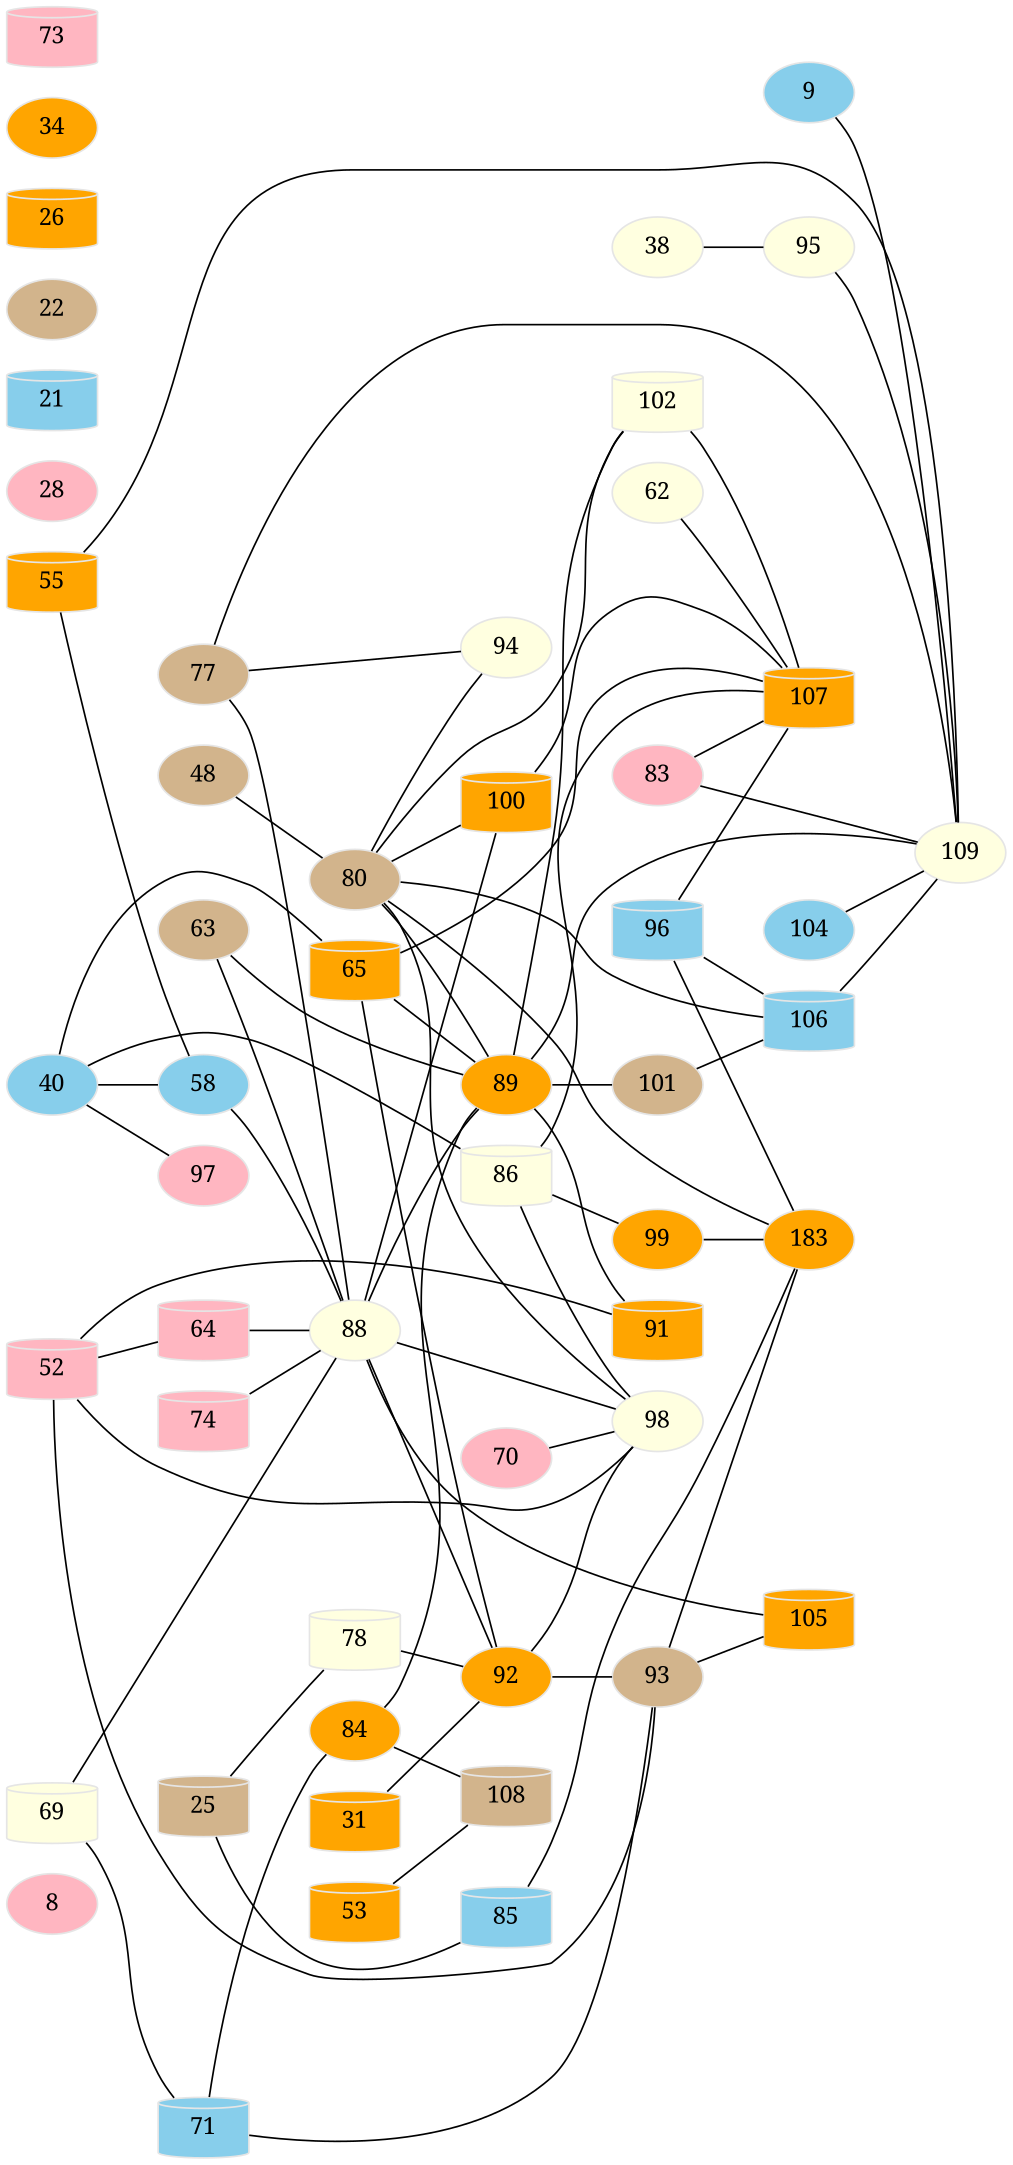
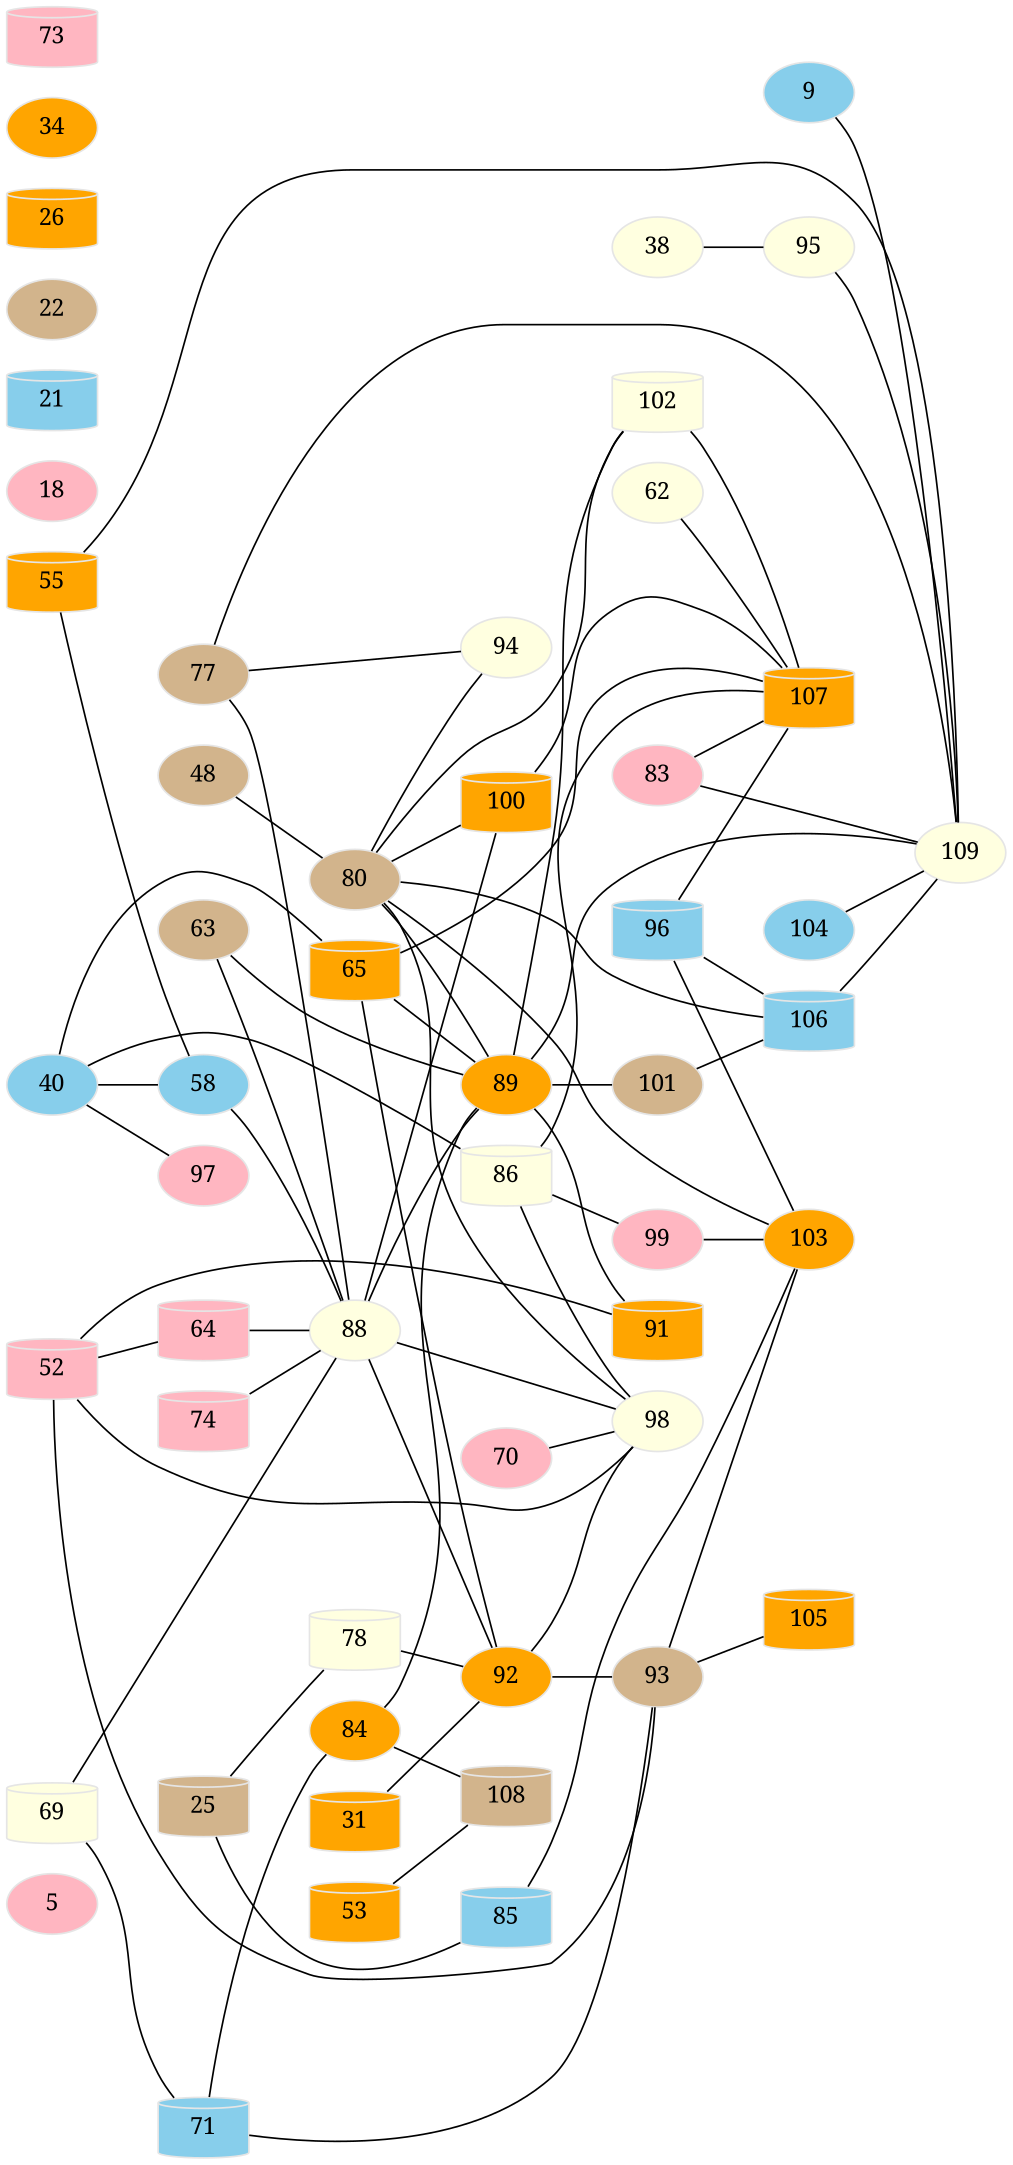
node "28": label "28" -> "18"
node "99": fillcolor orange -> lightpink
node "183": label "183" -> "103"
edge "88" -- "105": removed
node "8": label "8" -> "5"
